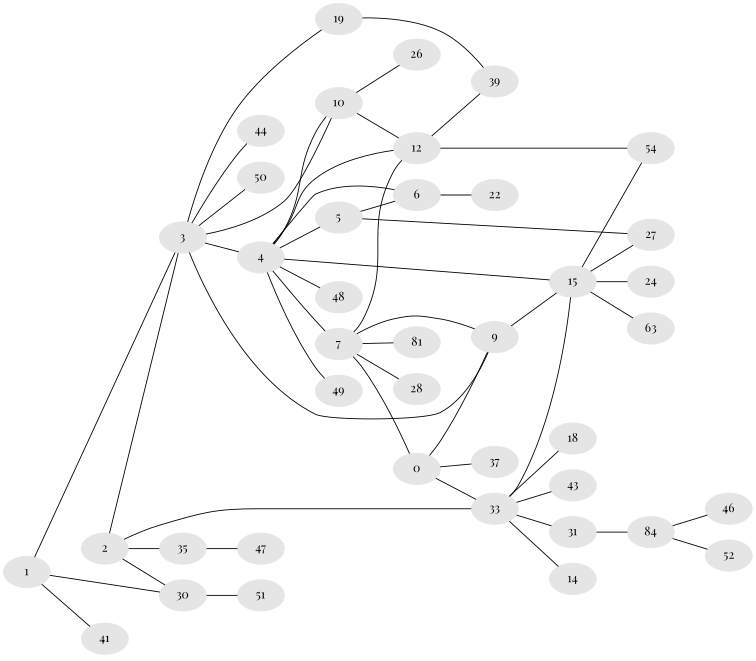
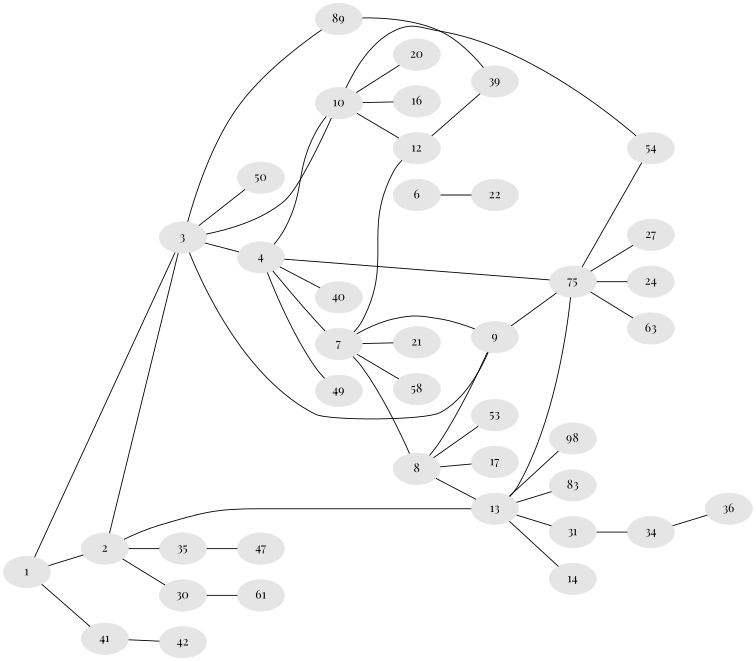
node "19": label "19" -> "89"
node "26": label "26" -> "20"
node "16": added
node "44": removed
edge "12" -- "54": now "10" -- "54"
edge "12" -- "4": removed
edge "6" -- "4": removed
node "5": removed
node "15": label "15" -> "75"
node "48": label "48" -> "40"
node "81": label "81" -> "21"
node "28": label "28" -> "58"
node "53": added
node "18": label "18" -> "98"
node "37": label "37" -> "17"
node "0": label "0" -> "8"
node "43": label "43" -> "83"
node "33": label "33" -> "13"
node "46": label "46" -> "36"
node "84": label "84" -> "34"
node "52": removed
edge "1" -- "30": now "1" -- "2"
node "51": label "51" -> "61"
node "42": added
